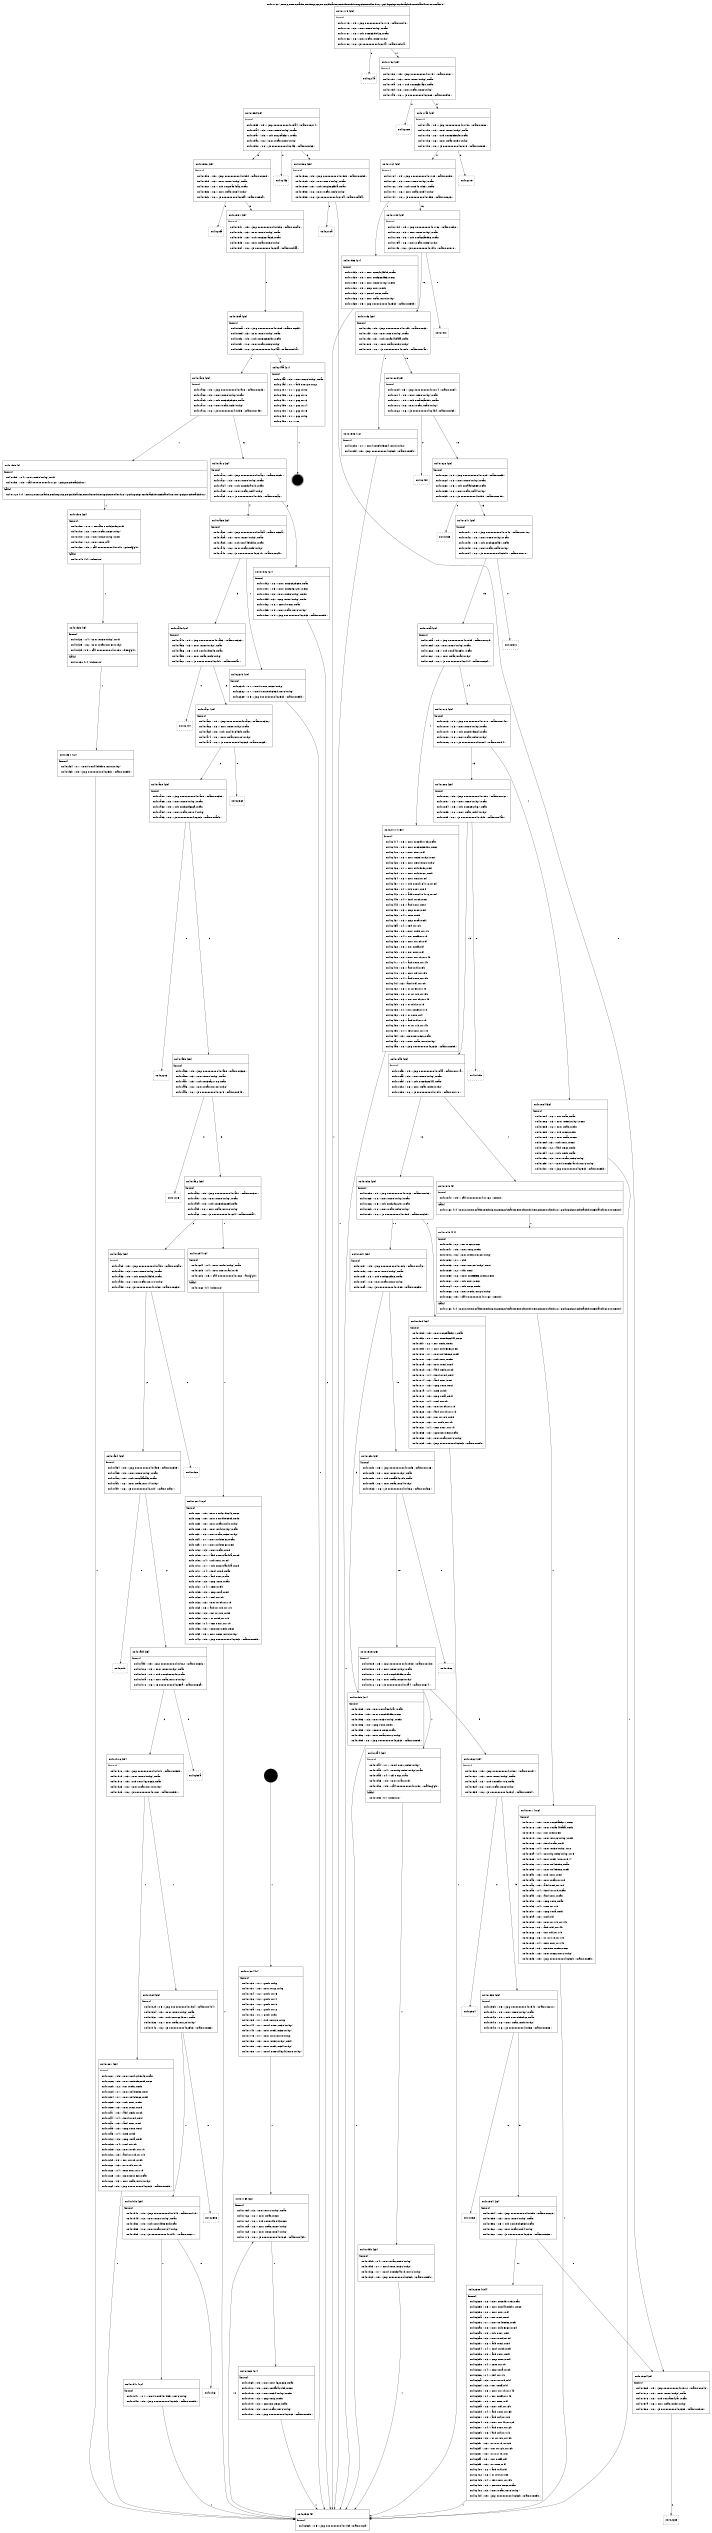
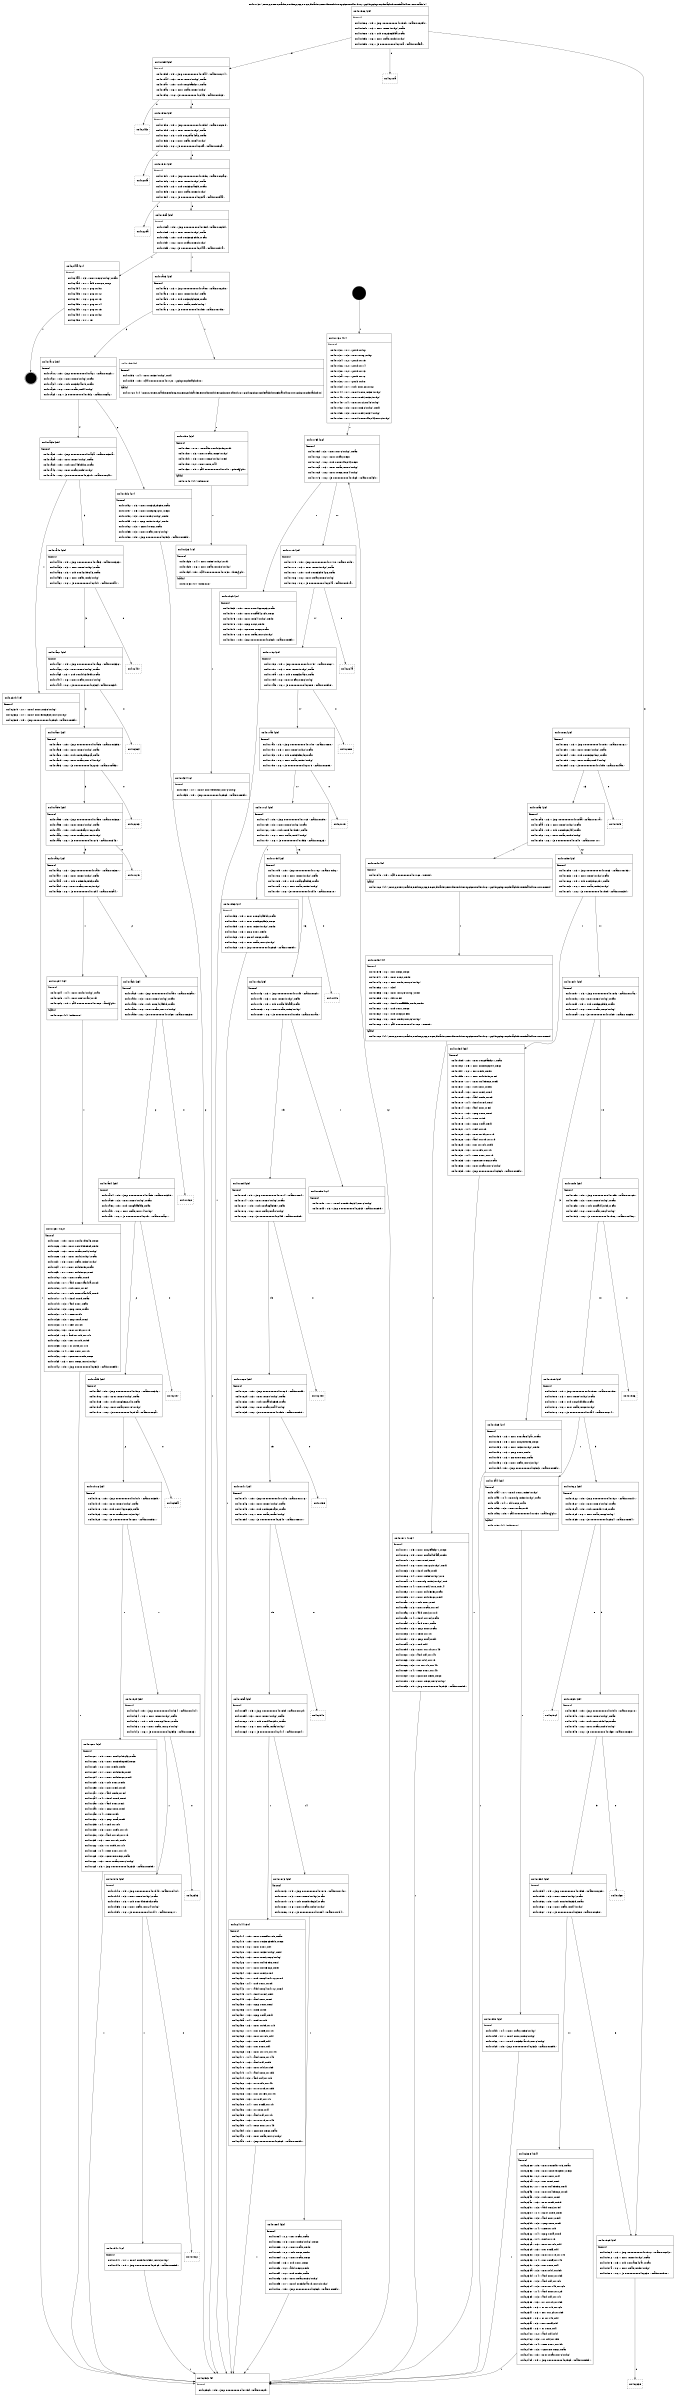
edge "0x40199f [25]" -> "0x401986 [25]": reversed
node "0x4022da": added
edge "0x40175f [26]" -> "0x401779 [25]": added, label "17"
edge "0x401873 [25]" -> "0x40188c [25]": removed, label "13"
edge "0x401ed8 [12]" -> "0x4025cb [5]": removed, label "1"
